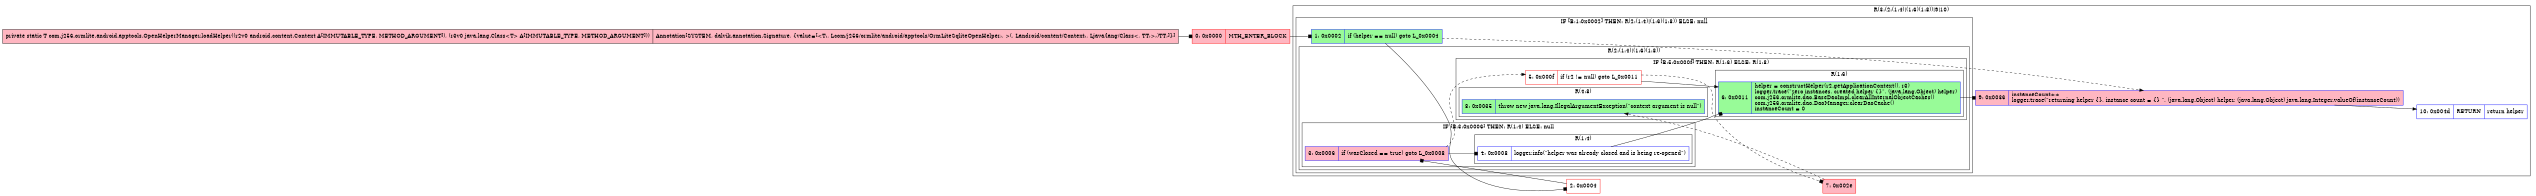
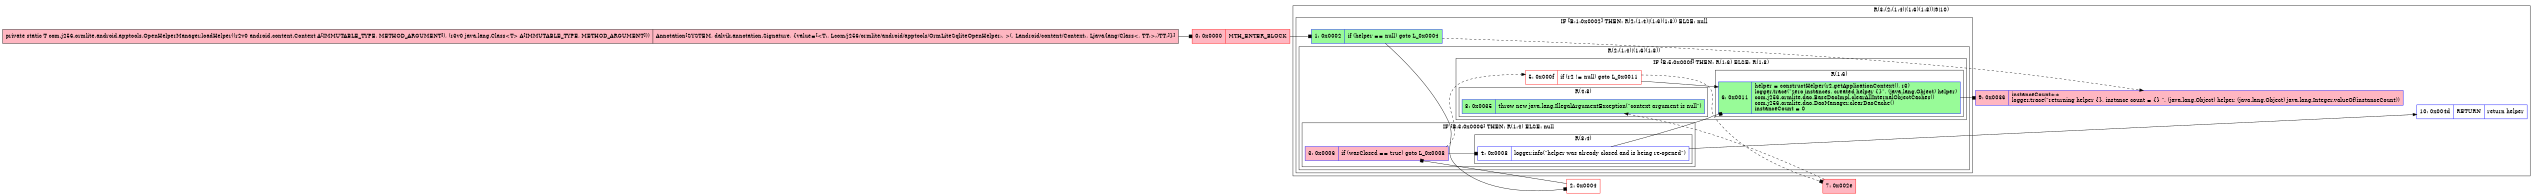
edge "9: 0x0036" -> "10: 0x004d": now "4: 0x0008" -> "10: 0x004d"
cluster "R(1:4)": label "R(1:4)" -> "R(8:4)"
